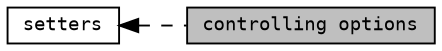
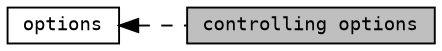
node "setters": label "setters" -> "options"
